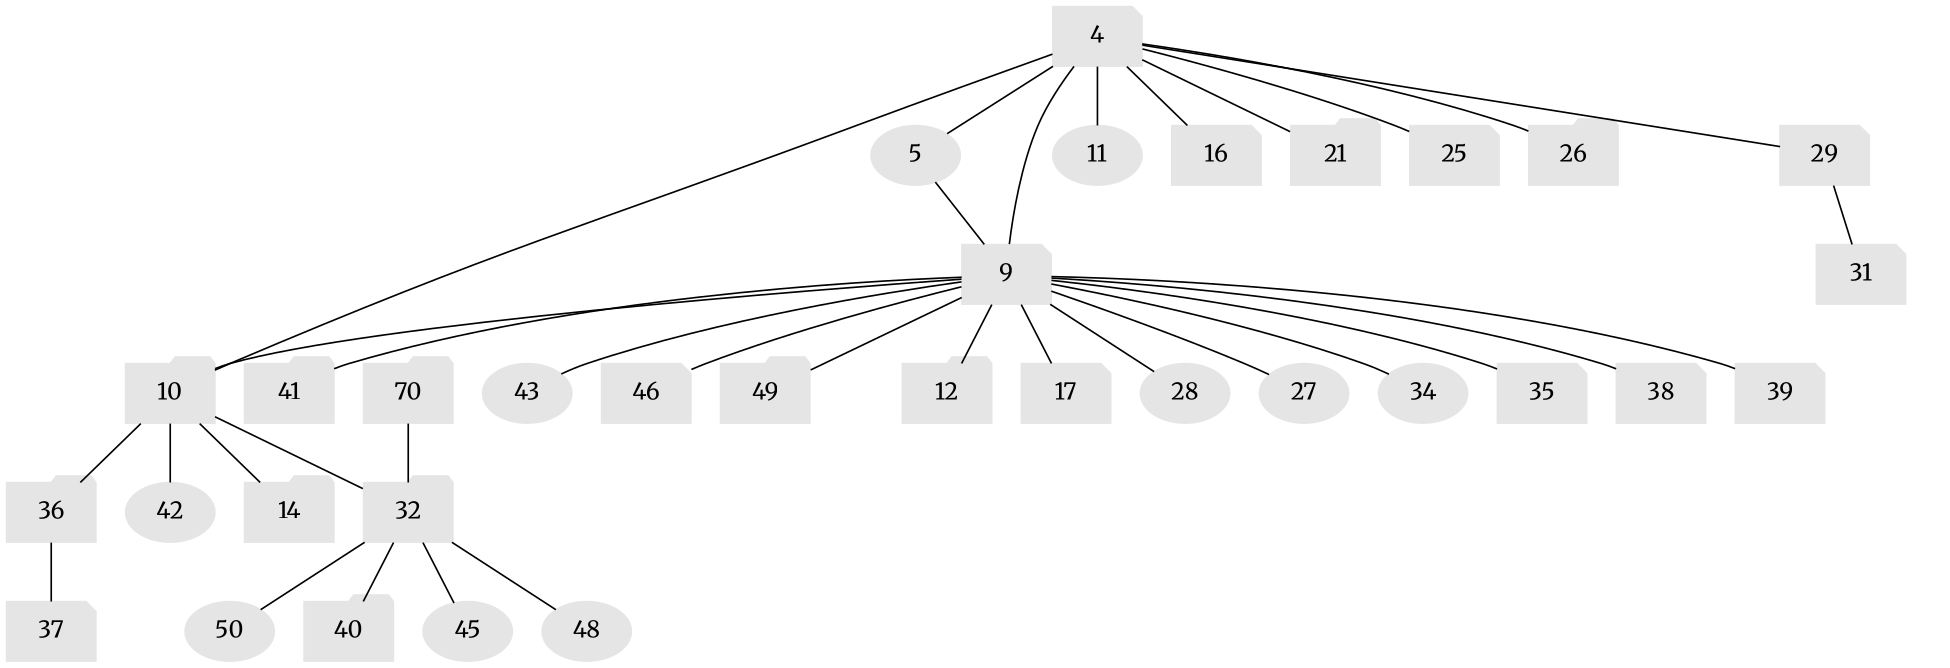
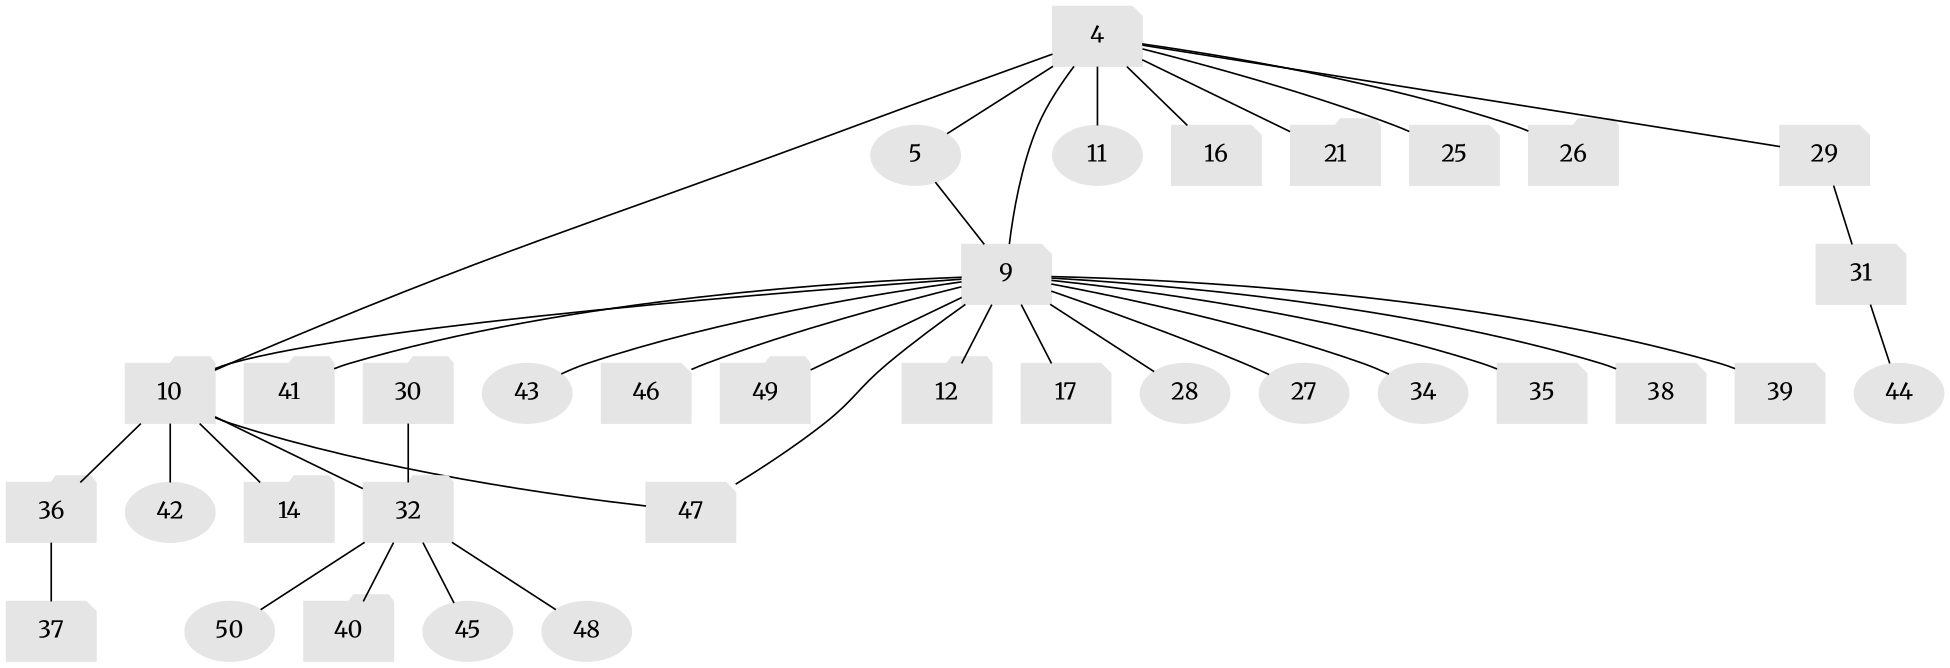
node "70": label "70" -> "30"
node "44": added
node "47": added
